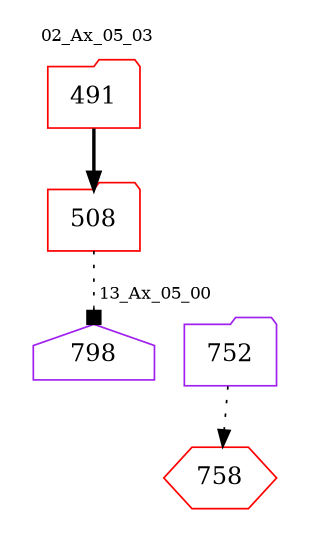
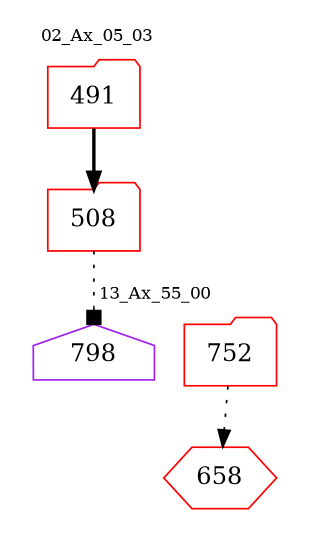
cluster "13_Ax_05_00": label "13_Ax_05_00" -> "13_Ax_55_00"
node "752": color purple -> red
node "758": label "758" -> "658"
